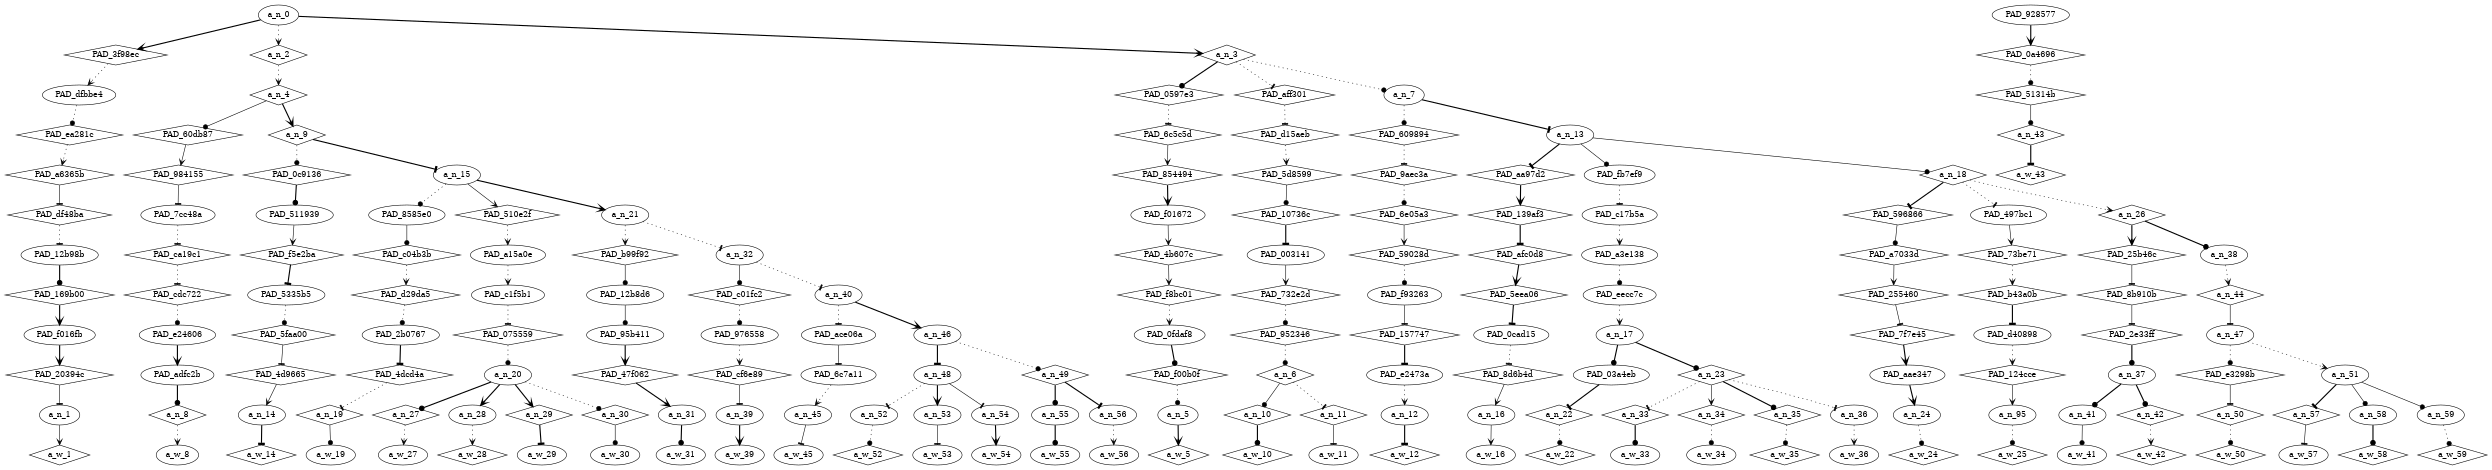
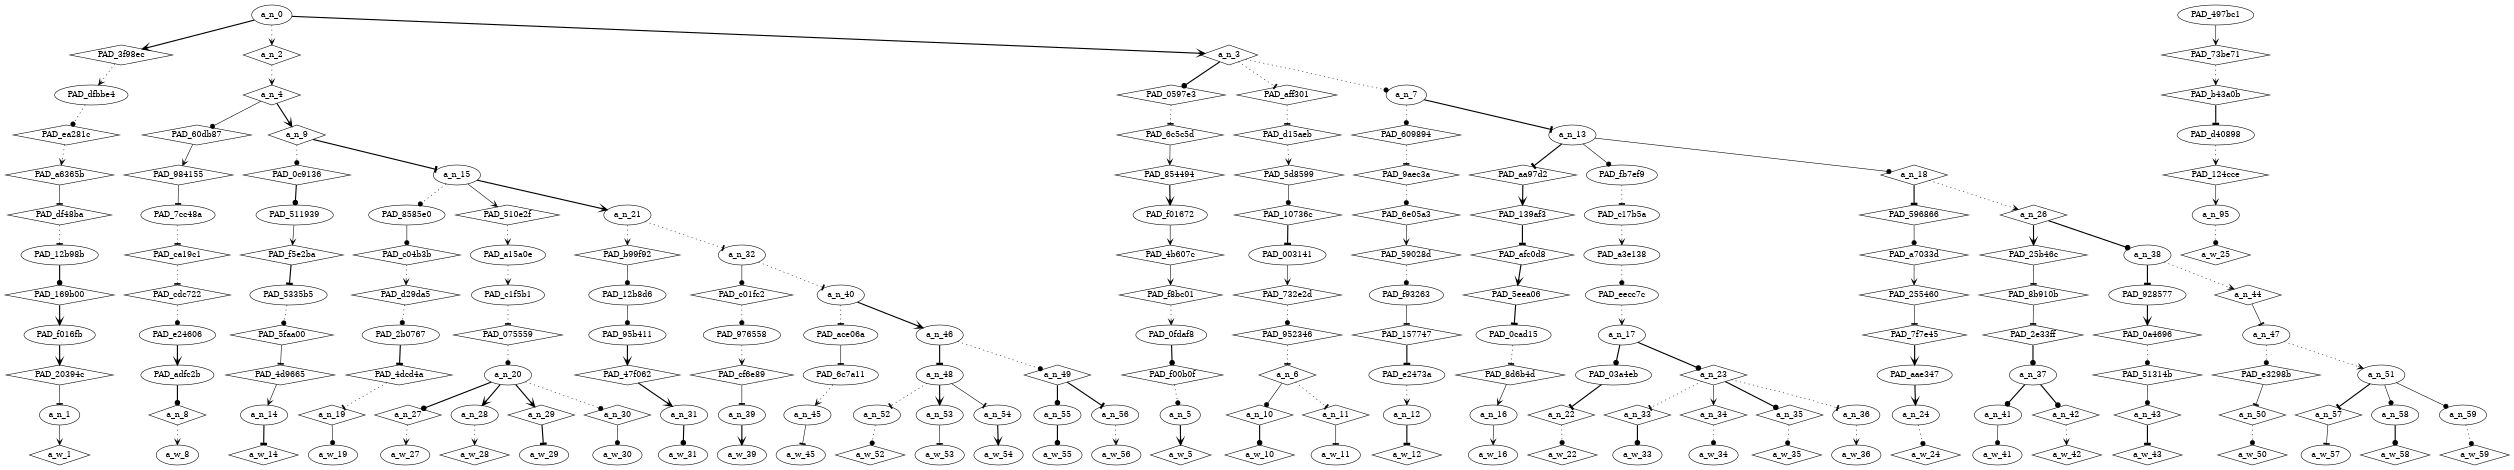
edge "a_n_18" -> "PAD_497bc1": removed
edge "a_n_38" -> "PAD_928577": added
edge "PAD_952346" -> "a_n_6": arrowhead dot -> tee
